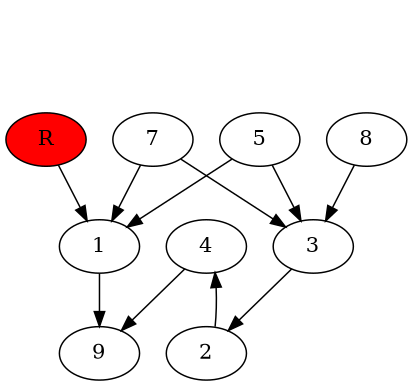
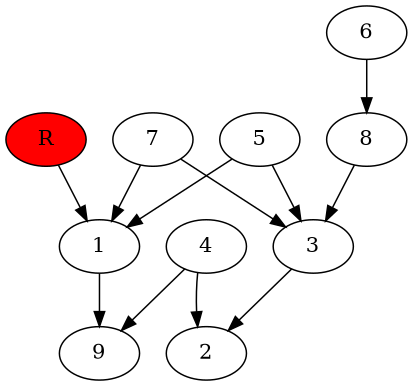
node "6": added
edge "2" -> "4": reversed
